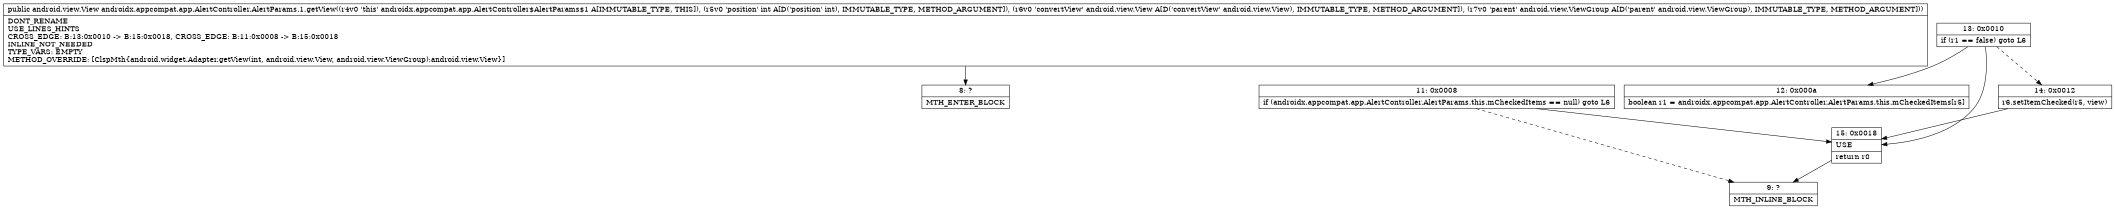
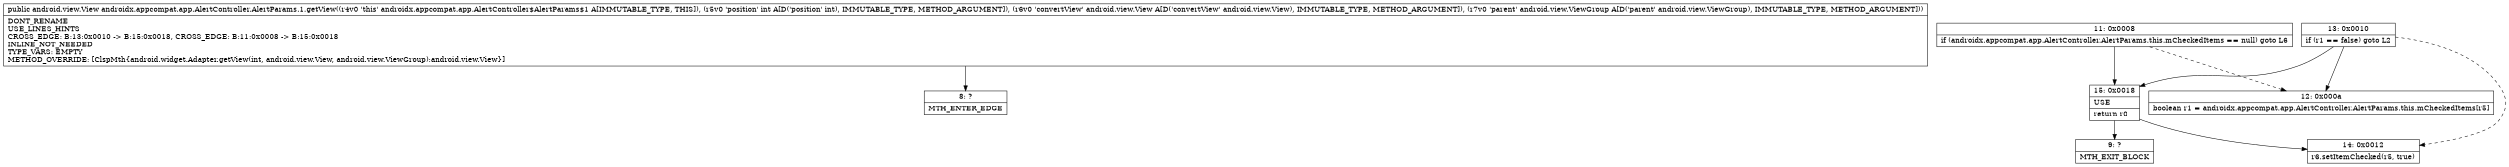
node "13: 0x0010": text "if (r1 == false) goto L6" -> "if (r1 == false) goto L2"
node "8: ?": text "MTH_ENTER_BLOCK" -> "MTH_ENTER_EDGE"
node "14: 0x0012": text "r6.setItemChecked(r5, view)" -> "r6.setItemChecked(r5, true)"
edge "14: 0x0012" -> "15: 0x0018": reversed
edge "11: 0x0008" -> "9: ?": now "11: 0x0008" -> "12: 0x000a"
node "9: ?": text "MTH_INLINE_BLOCK" -> "MTH_EXIT_BLOCK"
